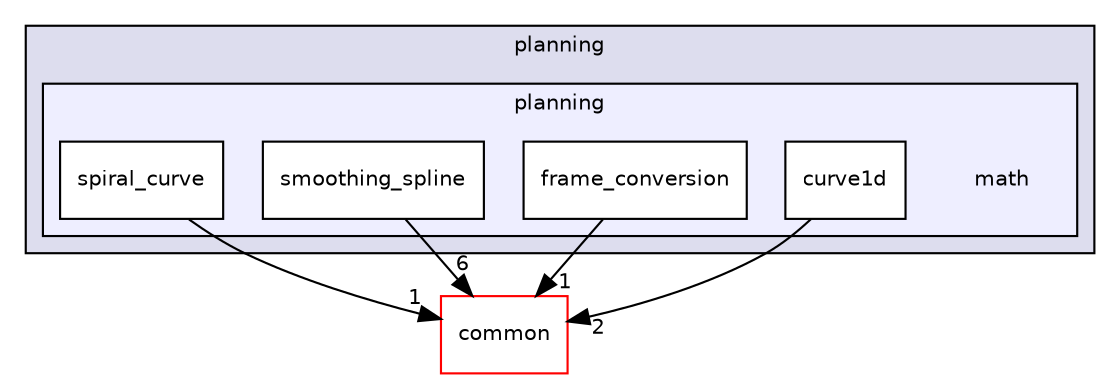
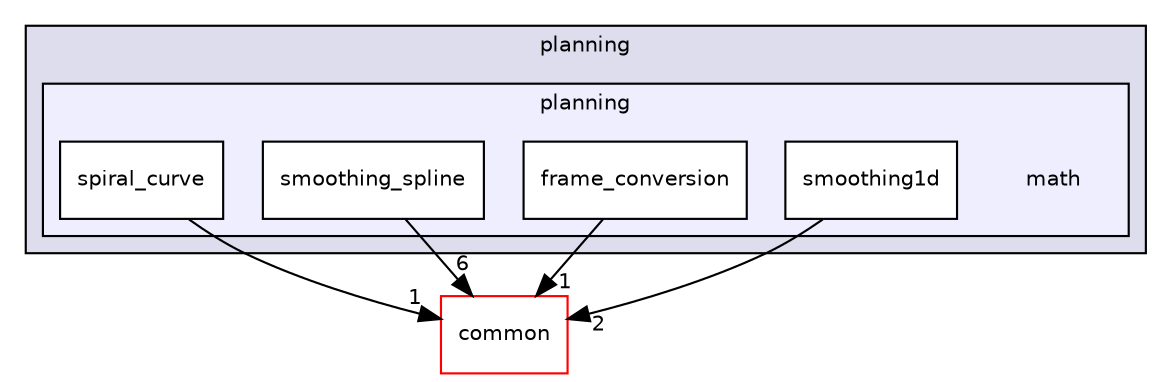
node "curve1d": label "curve1d" -> "smoothing1d"
